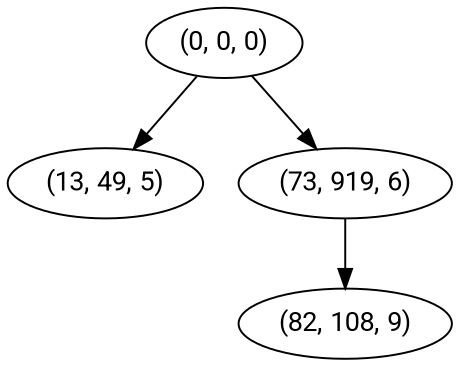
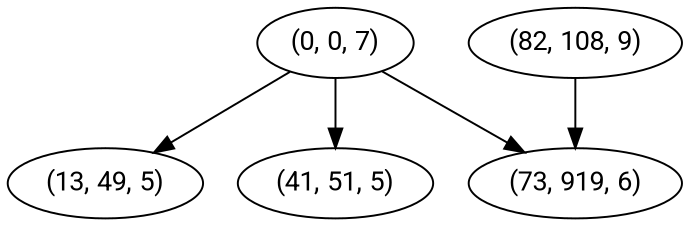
node "(0, 0, 0)": label "(0, 0, 0)" -> "(0, 0, 7)"
node "(41, 51, 5)": added
edge "(73, 919, 6)" -> "(82, 108, 9)": reversed
